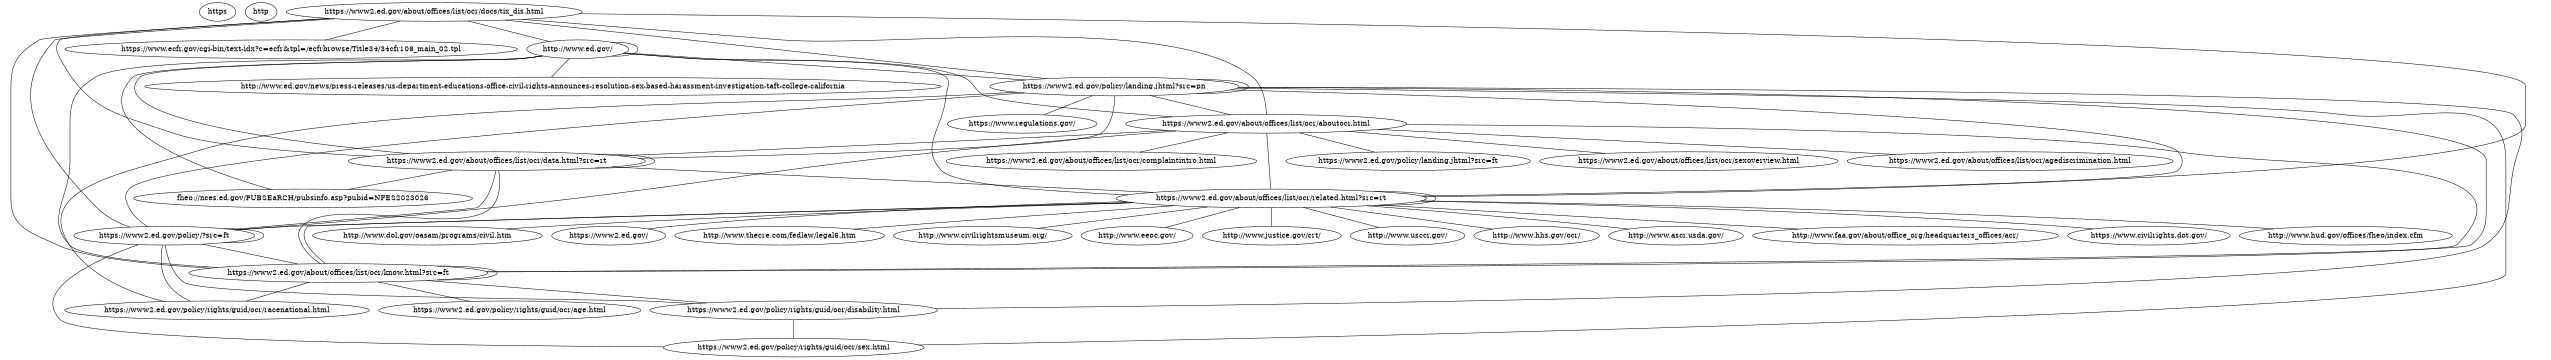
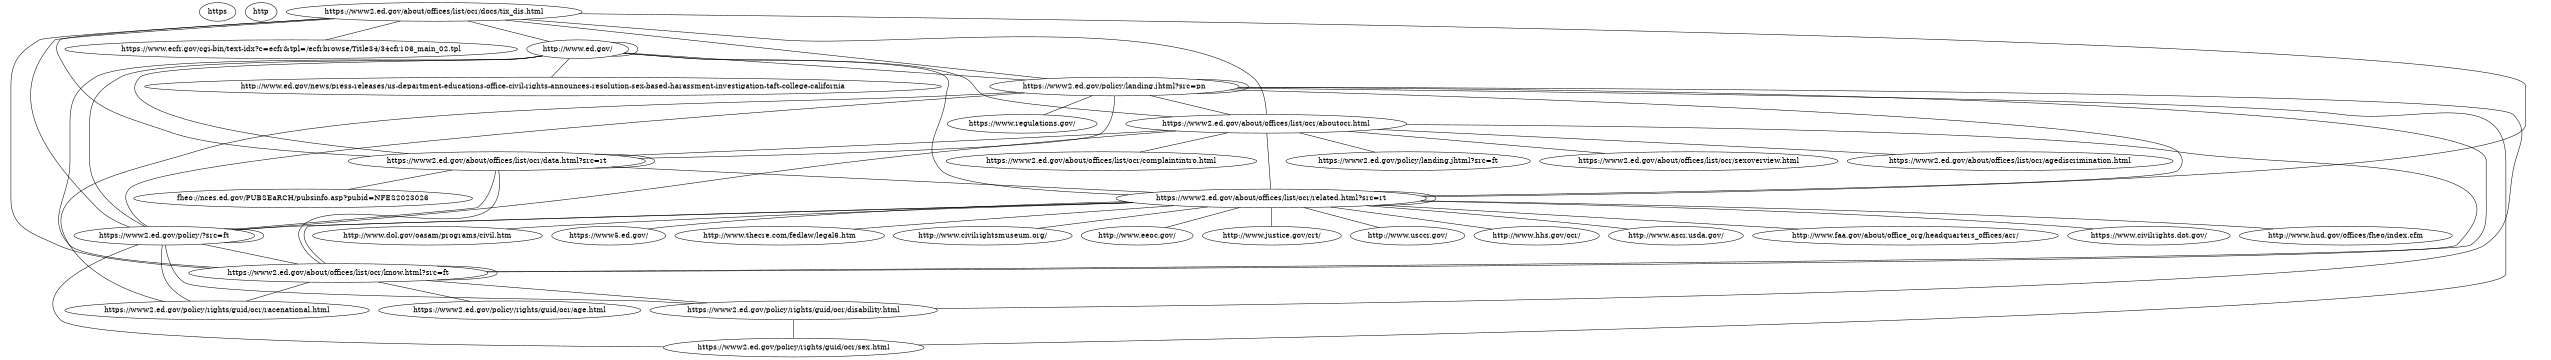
edge "http://www.ed.gov/" -- "fheo://nces.ed.gov/PUBSEaRCH/pubsinfo.asp?pubid=NFES2023026": now "http://www.ed.gov/" -- "https://www2.ed.gov/policy/?src=ft"
node "https://www2.ed.gov/": label "https://www2.ed.gov/" -> "https://www5.ed.gov/"
